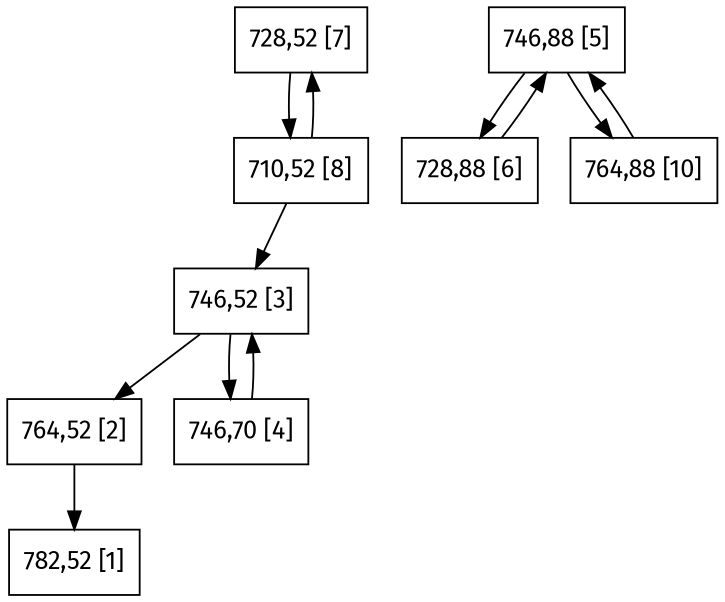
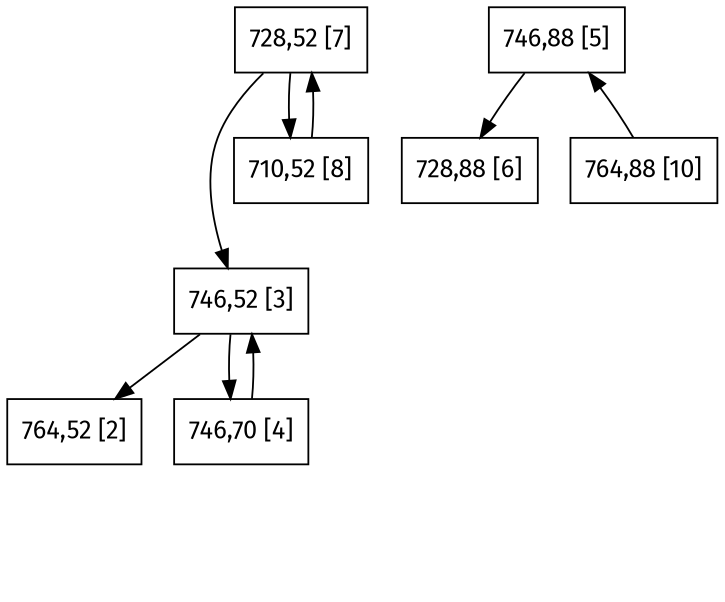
edge "746,88 [5]" -> "764,88 [10]": removed
edge "728,88 [6]" -> "746,88 [5]": removed
edge "710,52 [8]" -> "746,52 [3]": now "728,52 [7]" -> "746,52 [3]"
node "782,52 [1]": removed
